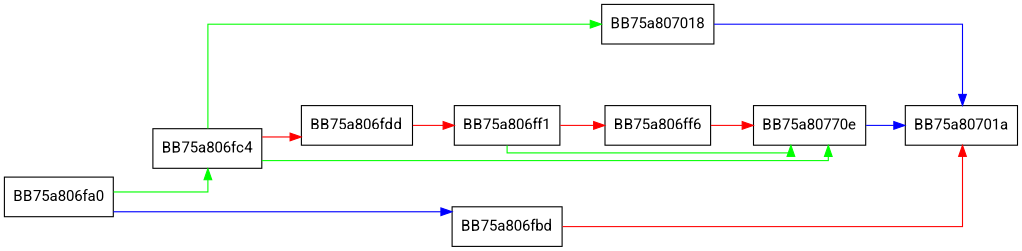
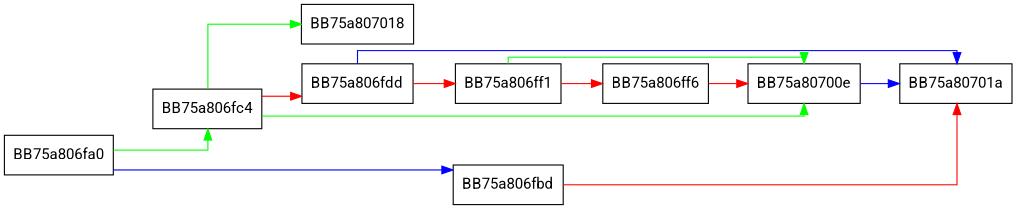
edge "BB75a807018" -> "BB75a80701a": now "BB75a806fdd" -> "BB75a80701a"
node "BB75a80770e": label "BB75a80770e" -> "BB75a80700e"
